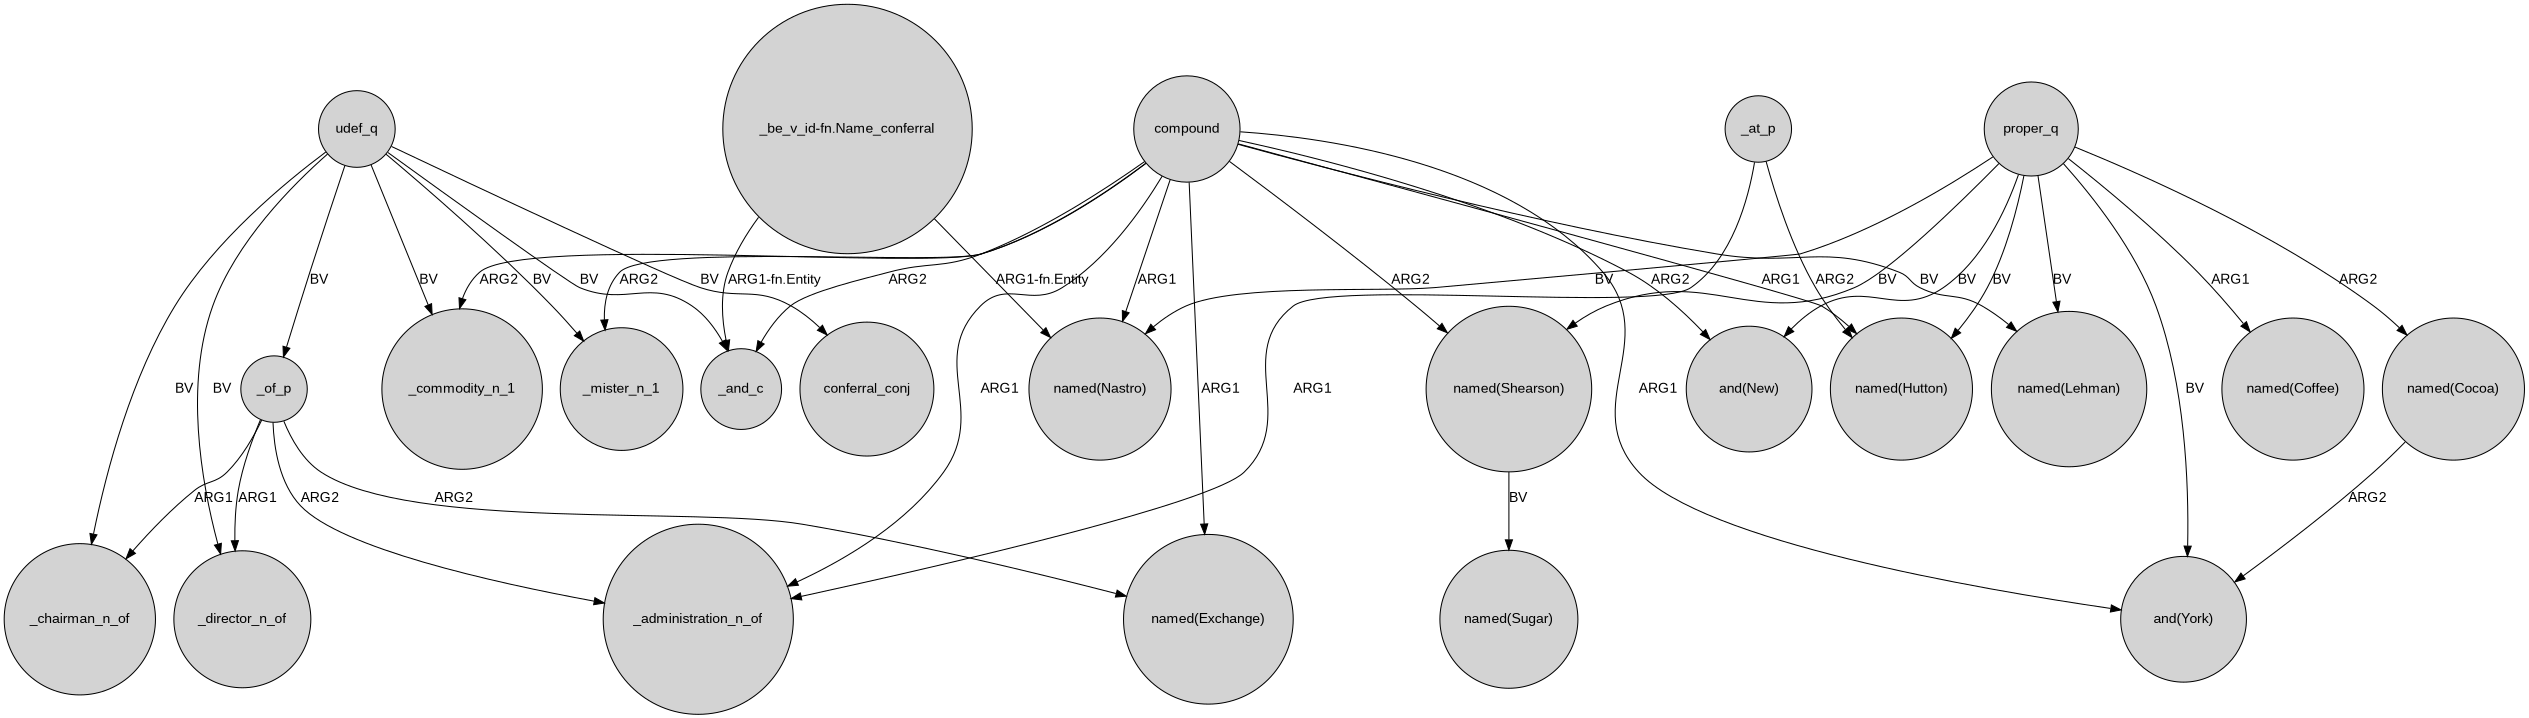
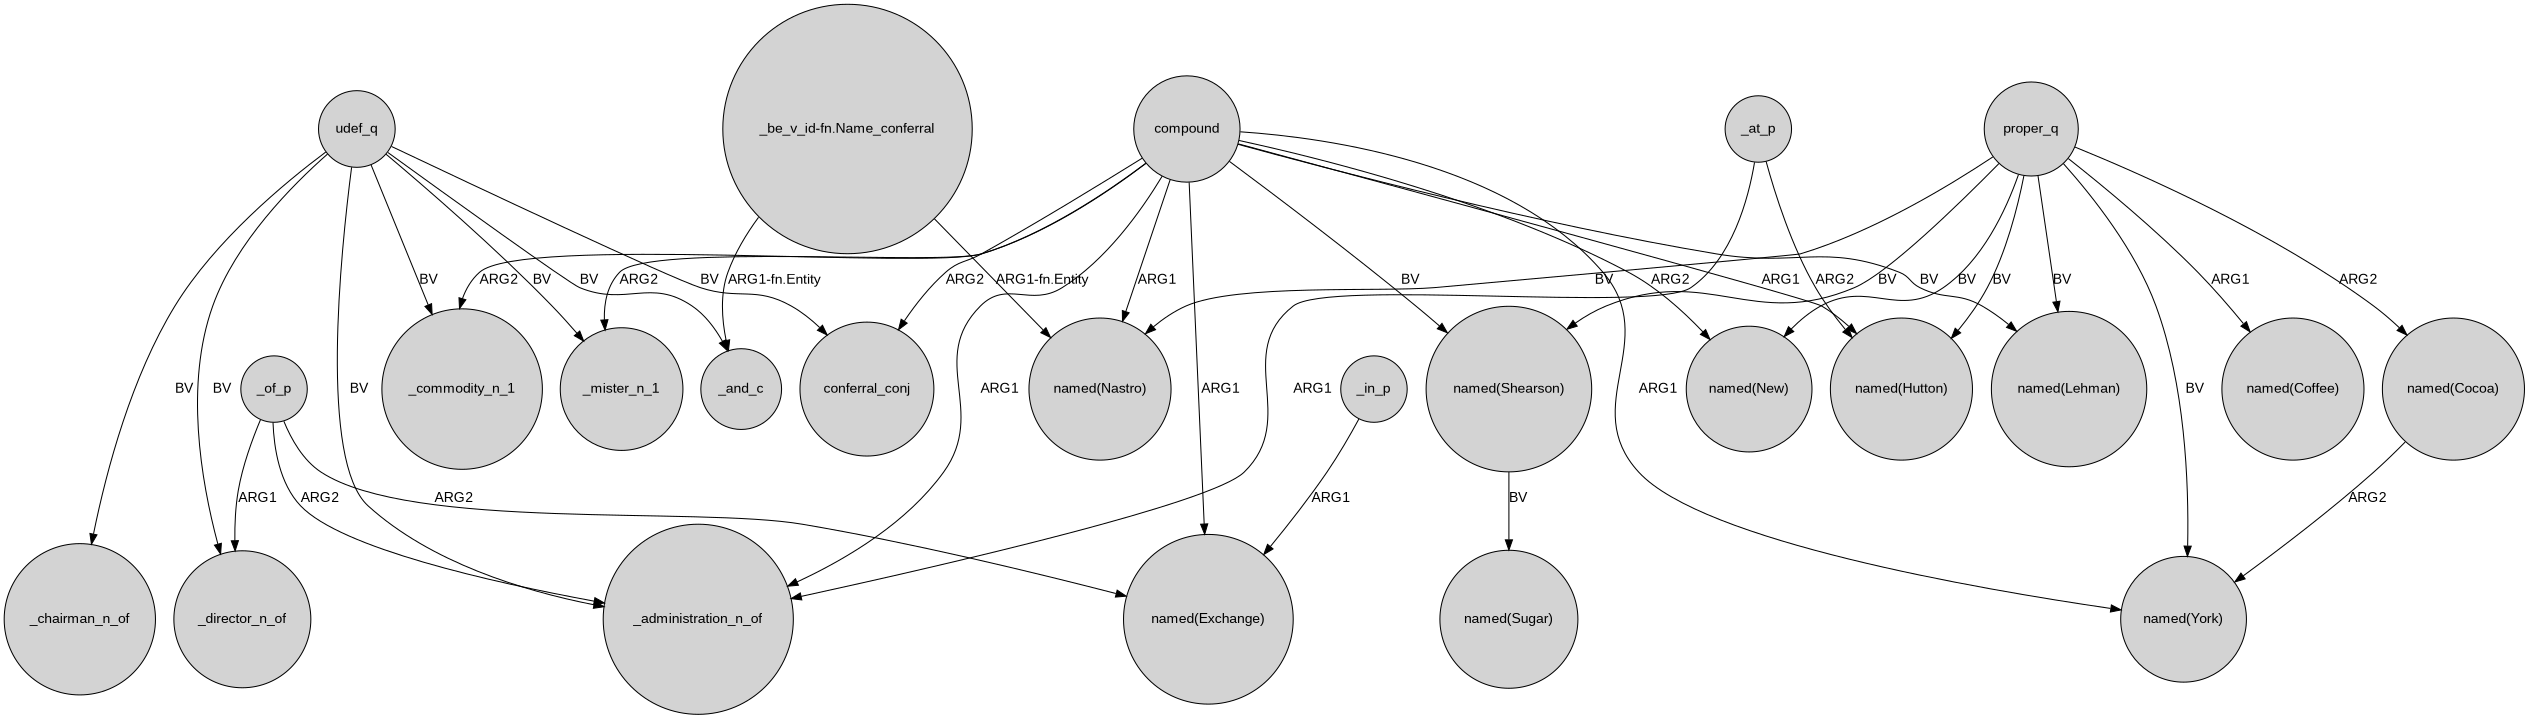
edge "udef_q" -> "_of_p": now "udef_q" -> "_administration_n_of"
edge "compound" -> "_and_c": now "compound" -> "conferral_conj"
edge "compound" -> "named(Shearson)": label "ARG2" -> "BV"
node "_in_p": added
node "and(New)": label "and(New)" -> "named(New)"
edge "_of_p" -> "_chairman_n_of": removed, label "ARG1"
node "and(York)": label "and(York)" -> "named(York)"
